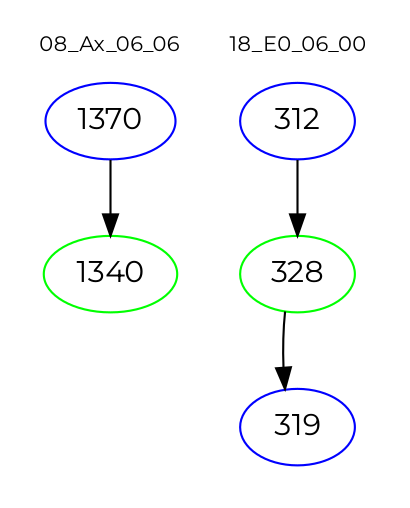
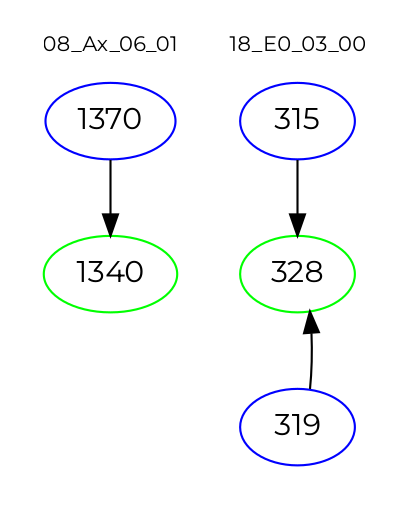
cluster "08_Ax_06_06": label "08_Ax_06_06" -> "08_Ax_06_01"
cluster "18_E0_06_00": label "18_E0_06_00" -> "18_E0_03_00"
node "312": label "312" -> "315"
edge "328" -> "319": reversed
